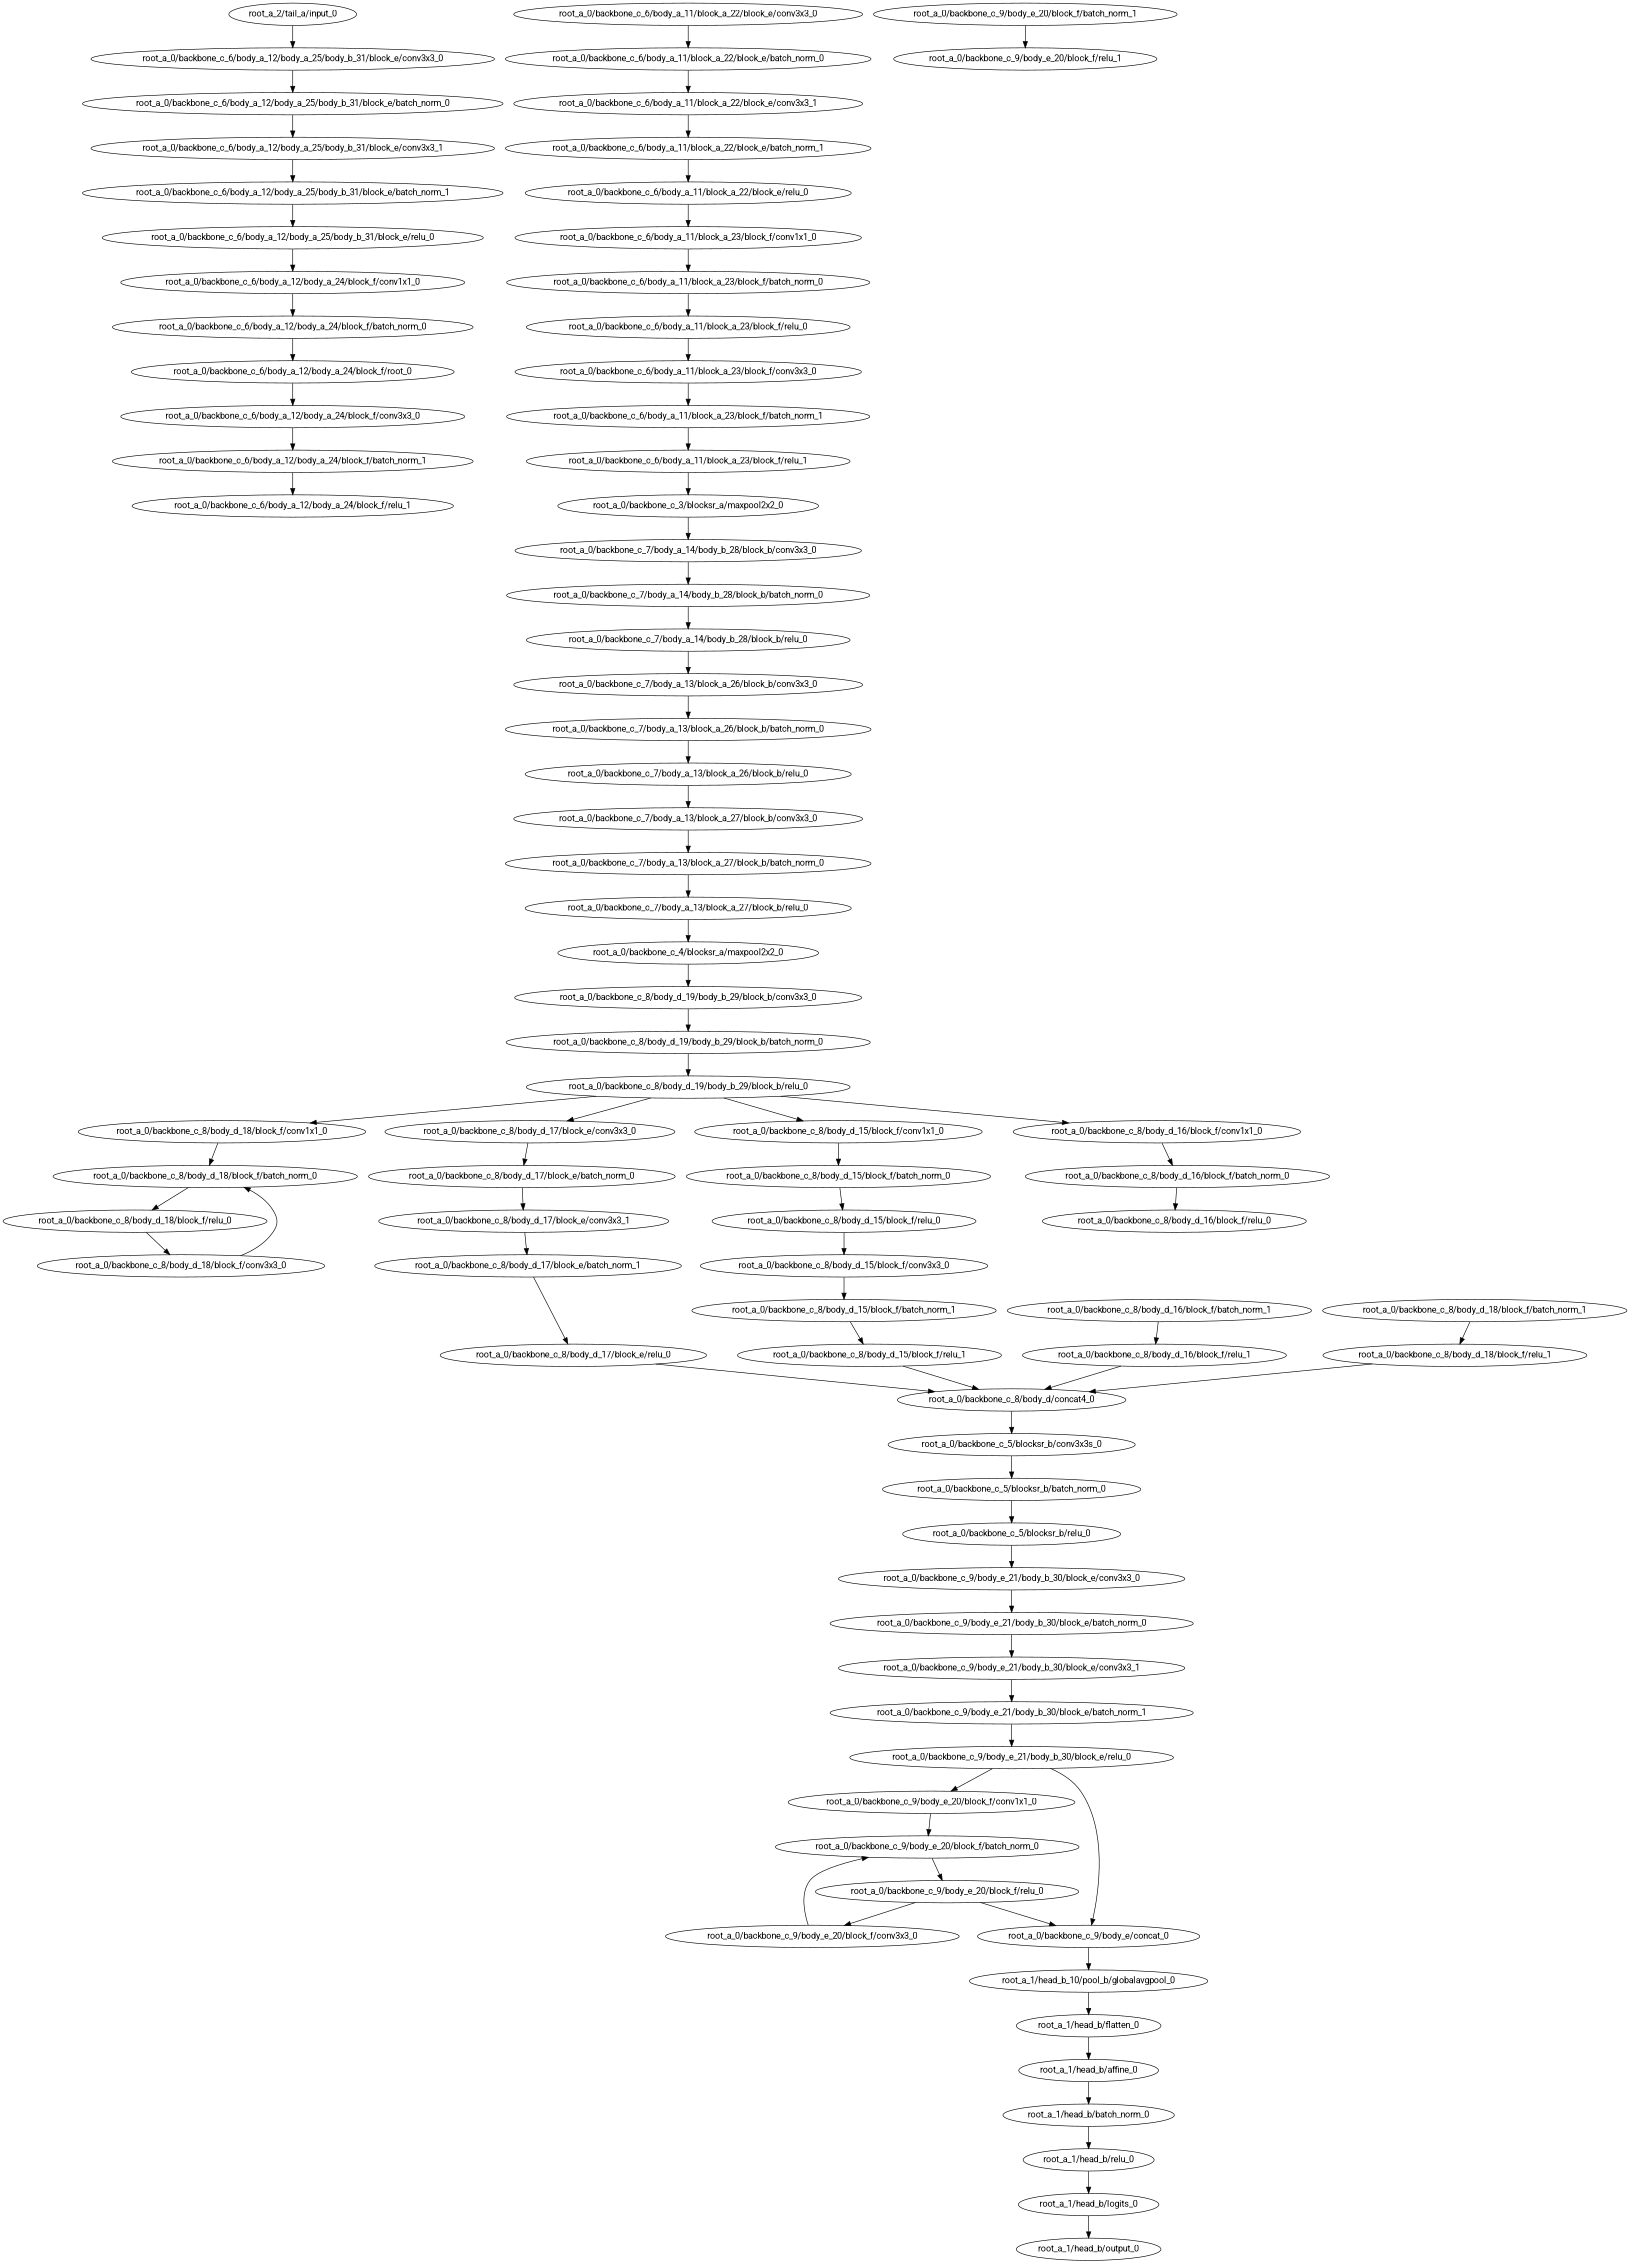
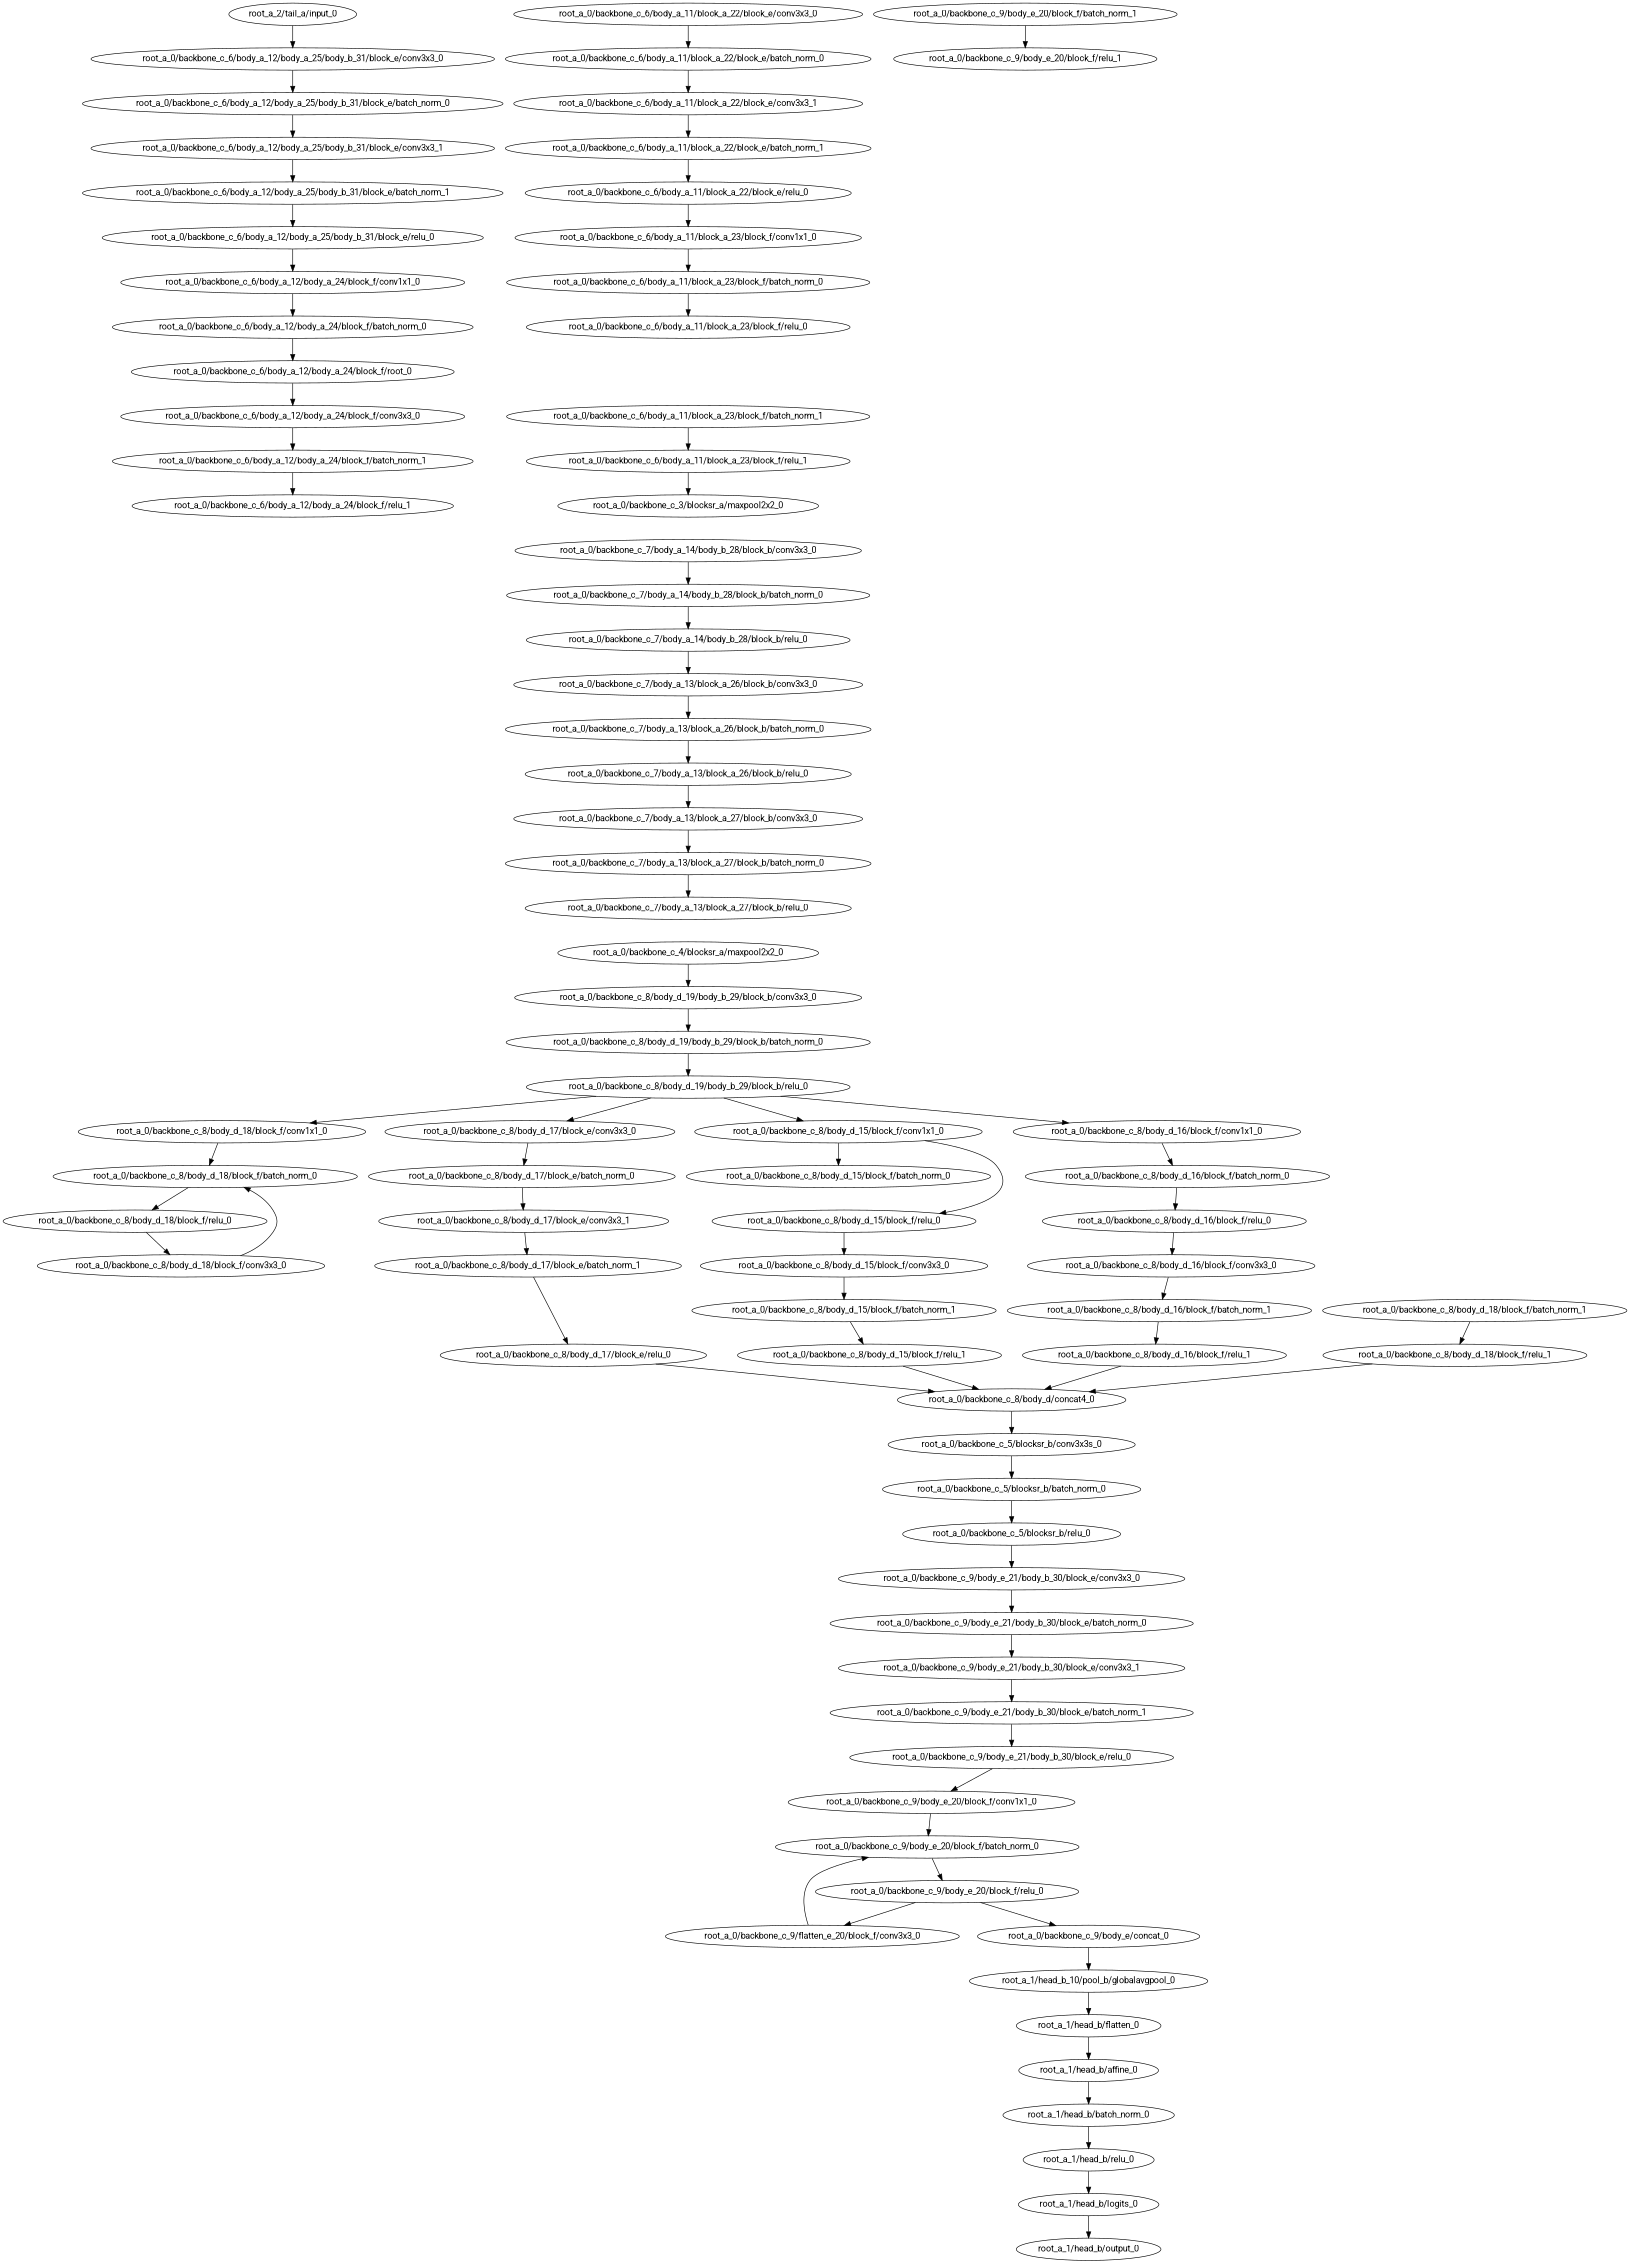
node "root_a_0/backbone_c_6/body_a_11/block_a_23/block_f/conv3x3_0": removed
edge "root_a_0/backbone_c_3/blocksr_a/maxpool2x2_0" -> "root_a_0/backbone_c_7/body_a_14/body_b_28/block_b/conv3x3_0": removed
edge "root_a_0/backbone_c_7/body_a_13/block_a_27/block_b/relu_0" -> "root_a_0/backbone_c_4/blocksr_a/maxpool2x2_0": removed
edge "root_a_0/backbone_c_8/body_d_15/block_f/batch_norm_0" -> "root_a_0/backbone_c_8/body_d_15/block_f/relu_0": now "root_a_0/backbone_c_8/body_d_15/block_f/conv1x1_0" -> "root_a_0/backbone_c_8/body_d_15/block_f/relu_0"
node "root_a_0/backbone_c_8/body_d_16/block_f/conv3x3_0": added
edge "root_a_0/backbone_c_9/body_e_21/body_b_30/block_e/relu_0" -> "root_a_0/backbone_c_9/body_e/concat_0": removed
node "root_a_0/backbone_c_9/body_e_20/block_f/conv3x3_0": label "root_a_0/backbone_c_9/body_e_20/block_f/conv3x3_0" -> "root_a_0/backbone_c_9/flatten_e_20/block_f/conv3x3_0"
